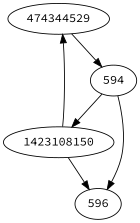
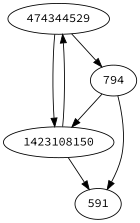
edge "474344529" -> "1423108150": added
node "594": label "594" -> "794"
node "596": label "596" -> "591"
